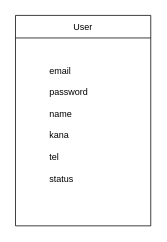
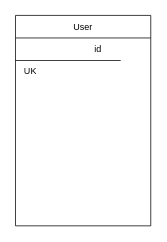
node "id": added
node "UK": added
node "email password name kana tel status": removed
